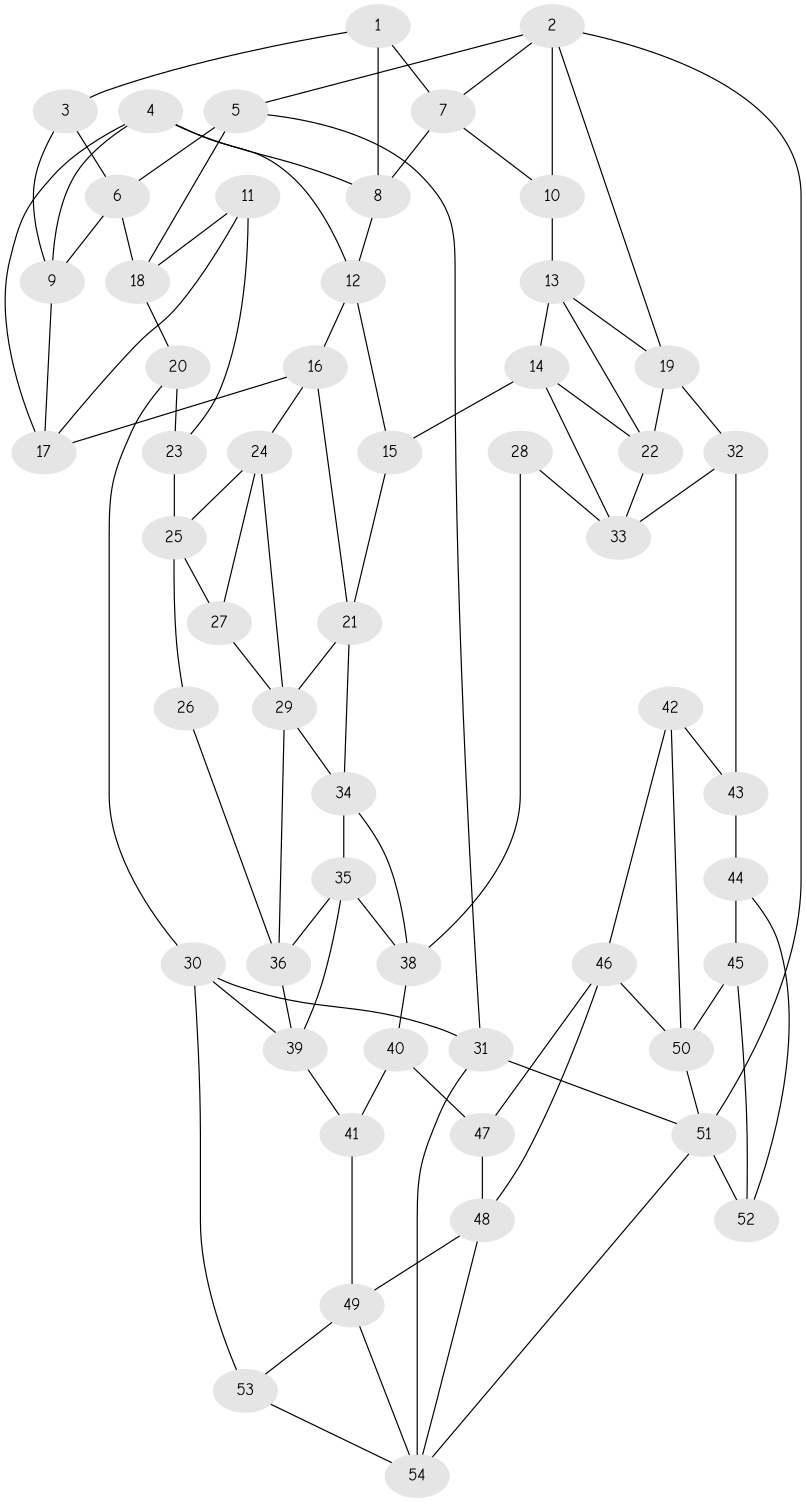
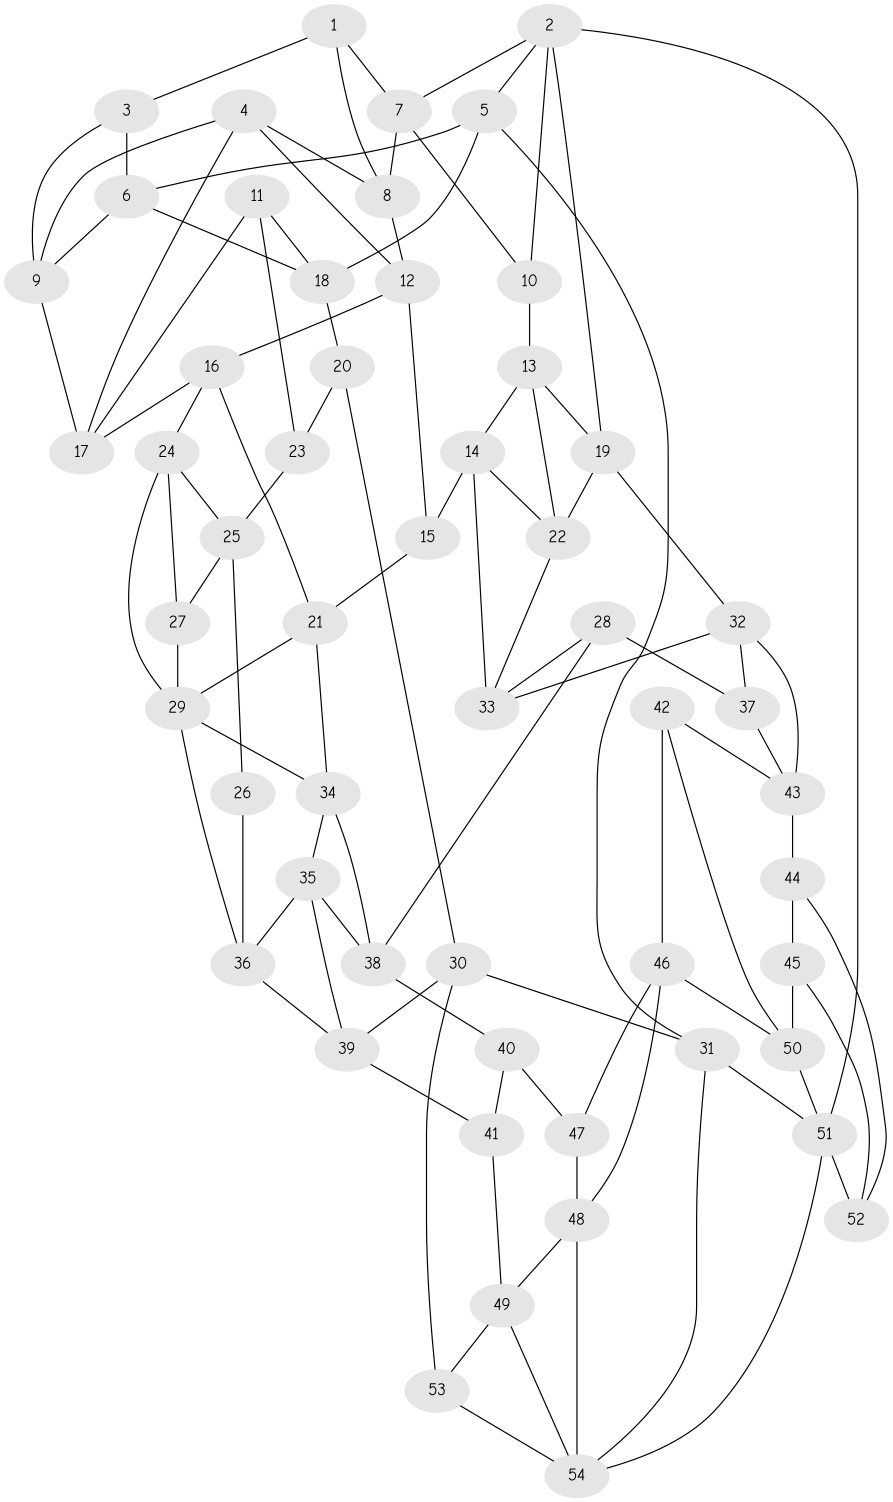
node "37": added
